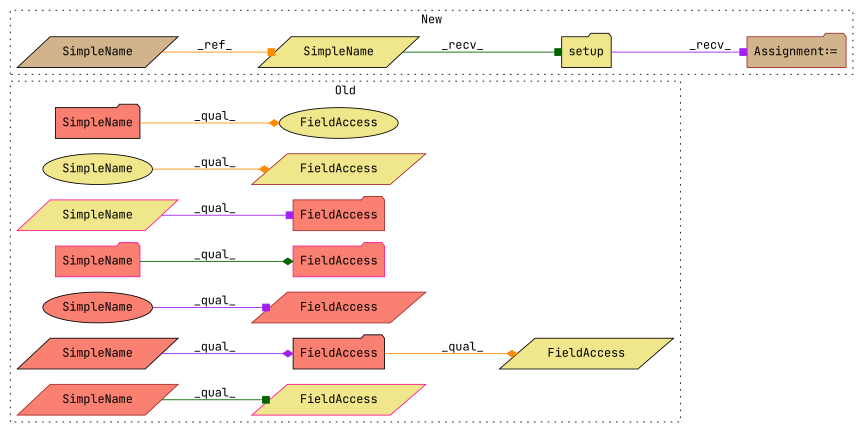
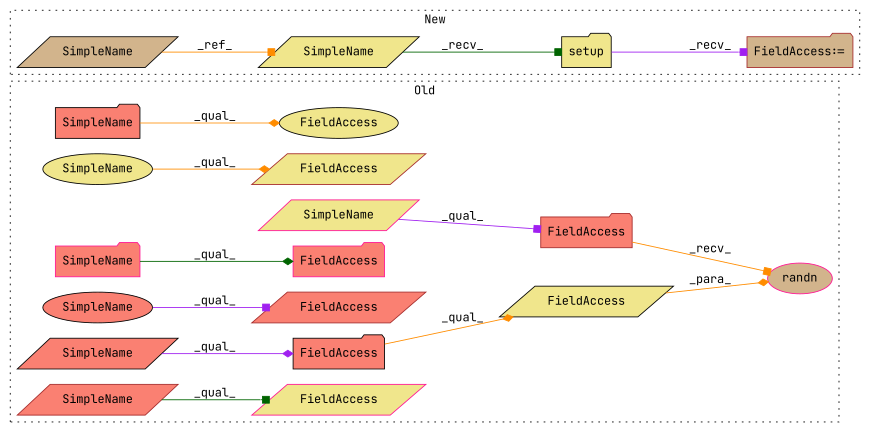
node "Assignment:=": label "Assignment:=" -> "FieldAccess:="
node "randn": added
